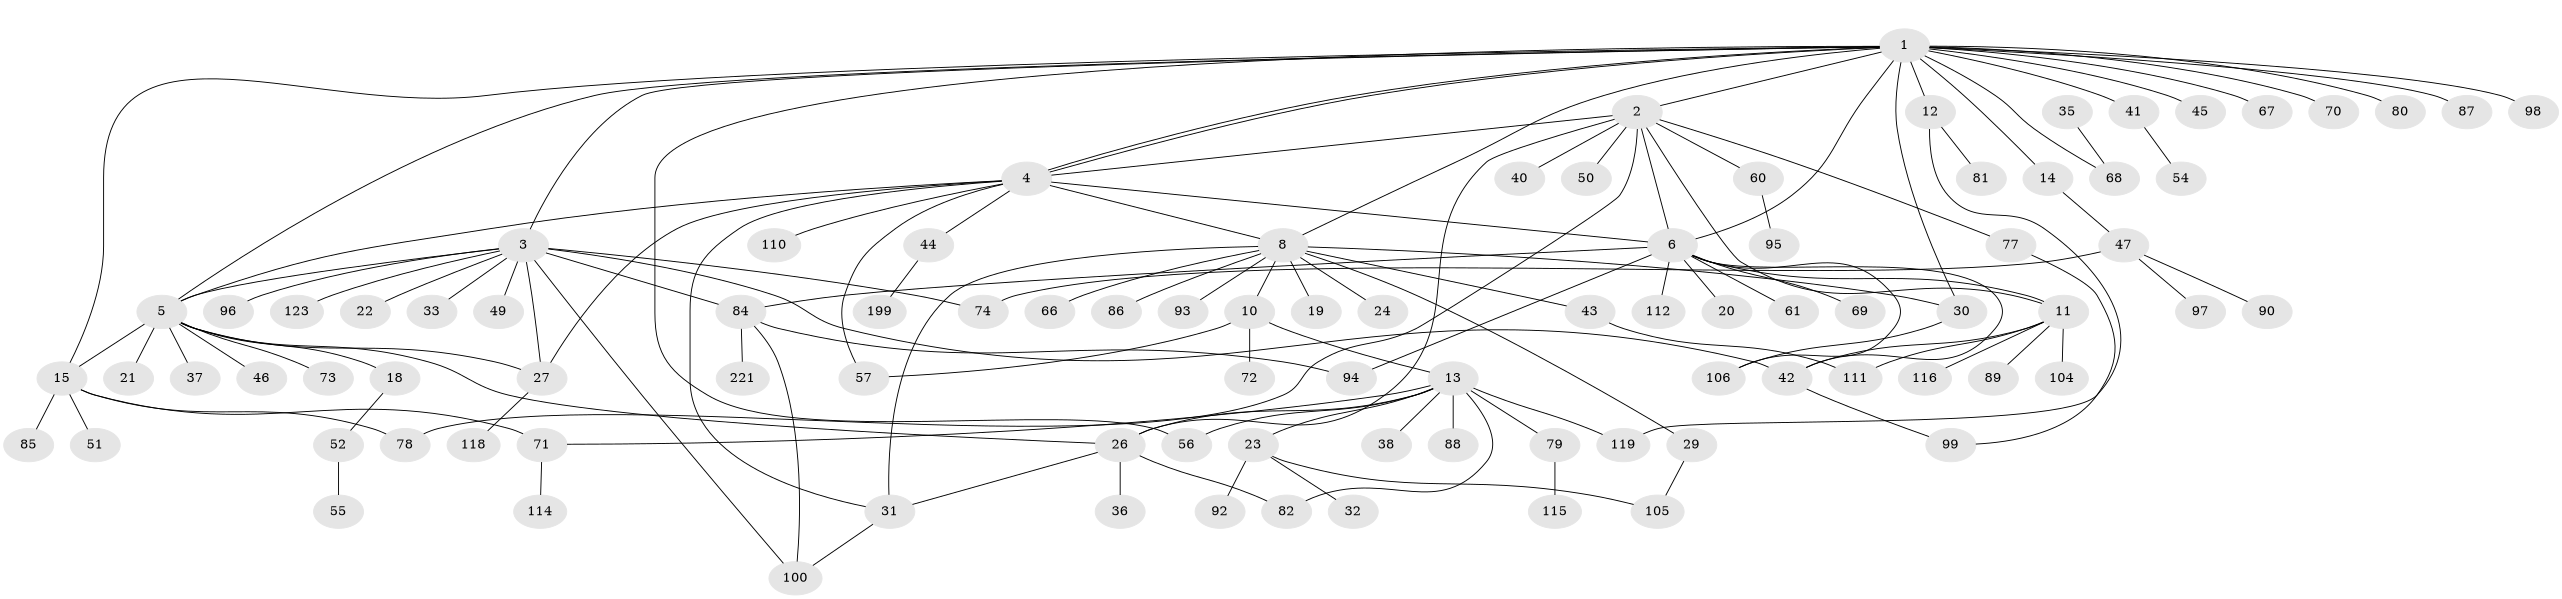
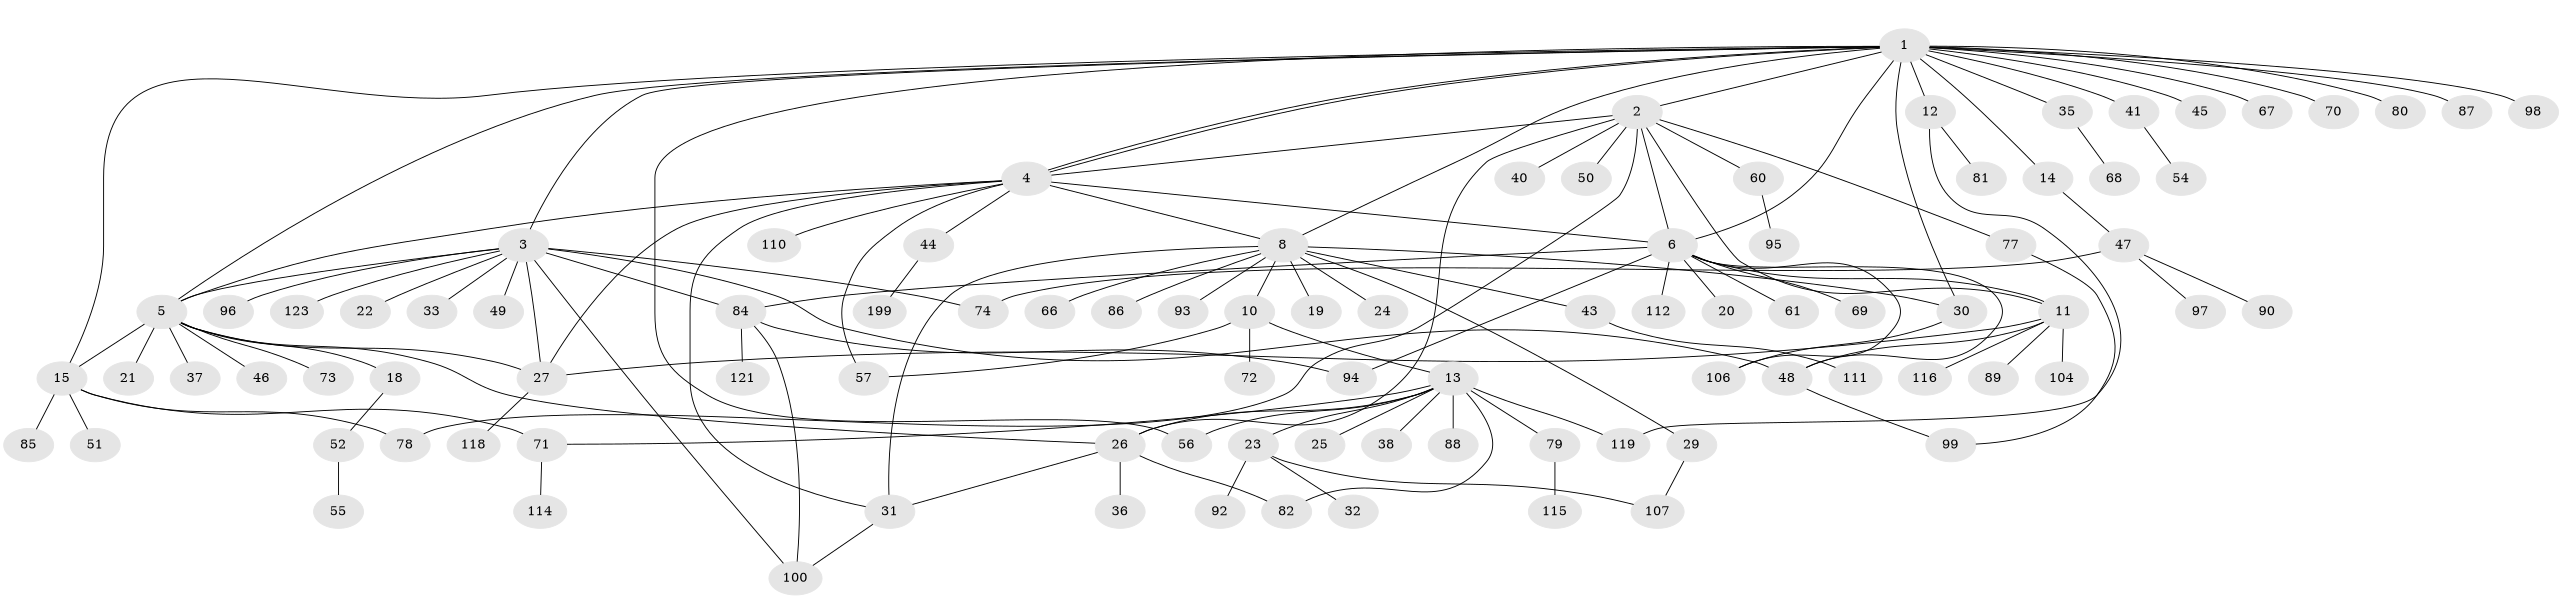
edge "1" -- "68": now "1" -- "35"
edge "11" -- "111": now "11" -- "27"
node "221": label "221" -> "121"
node "42": label "42" -> "48"
node "25": added
node "105": label "105" -> "107"
